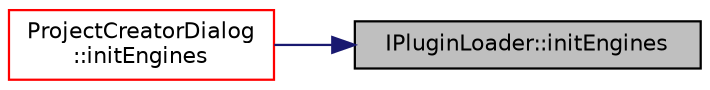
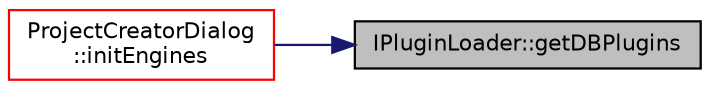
node "IPluginLoader::initEngines": label "IPluginLoader::initEngines" -> "IPluginLoader::getDBPlugins"
